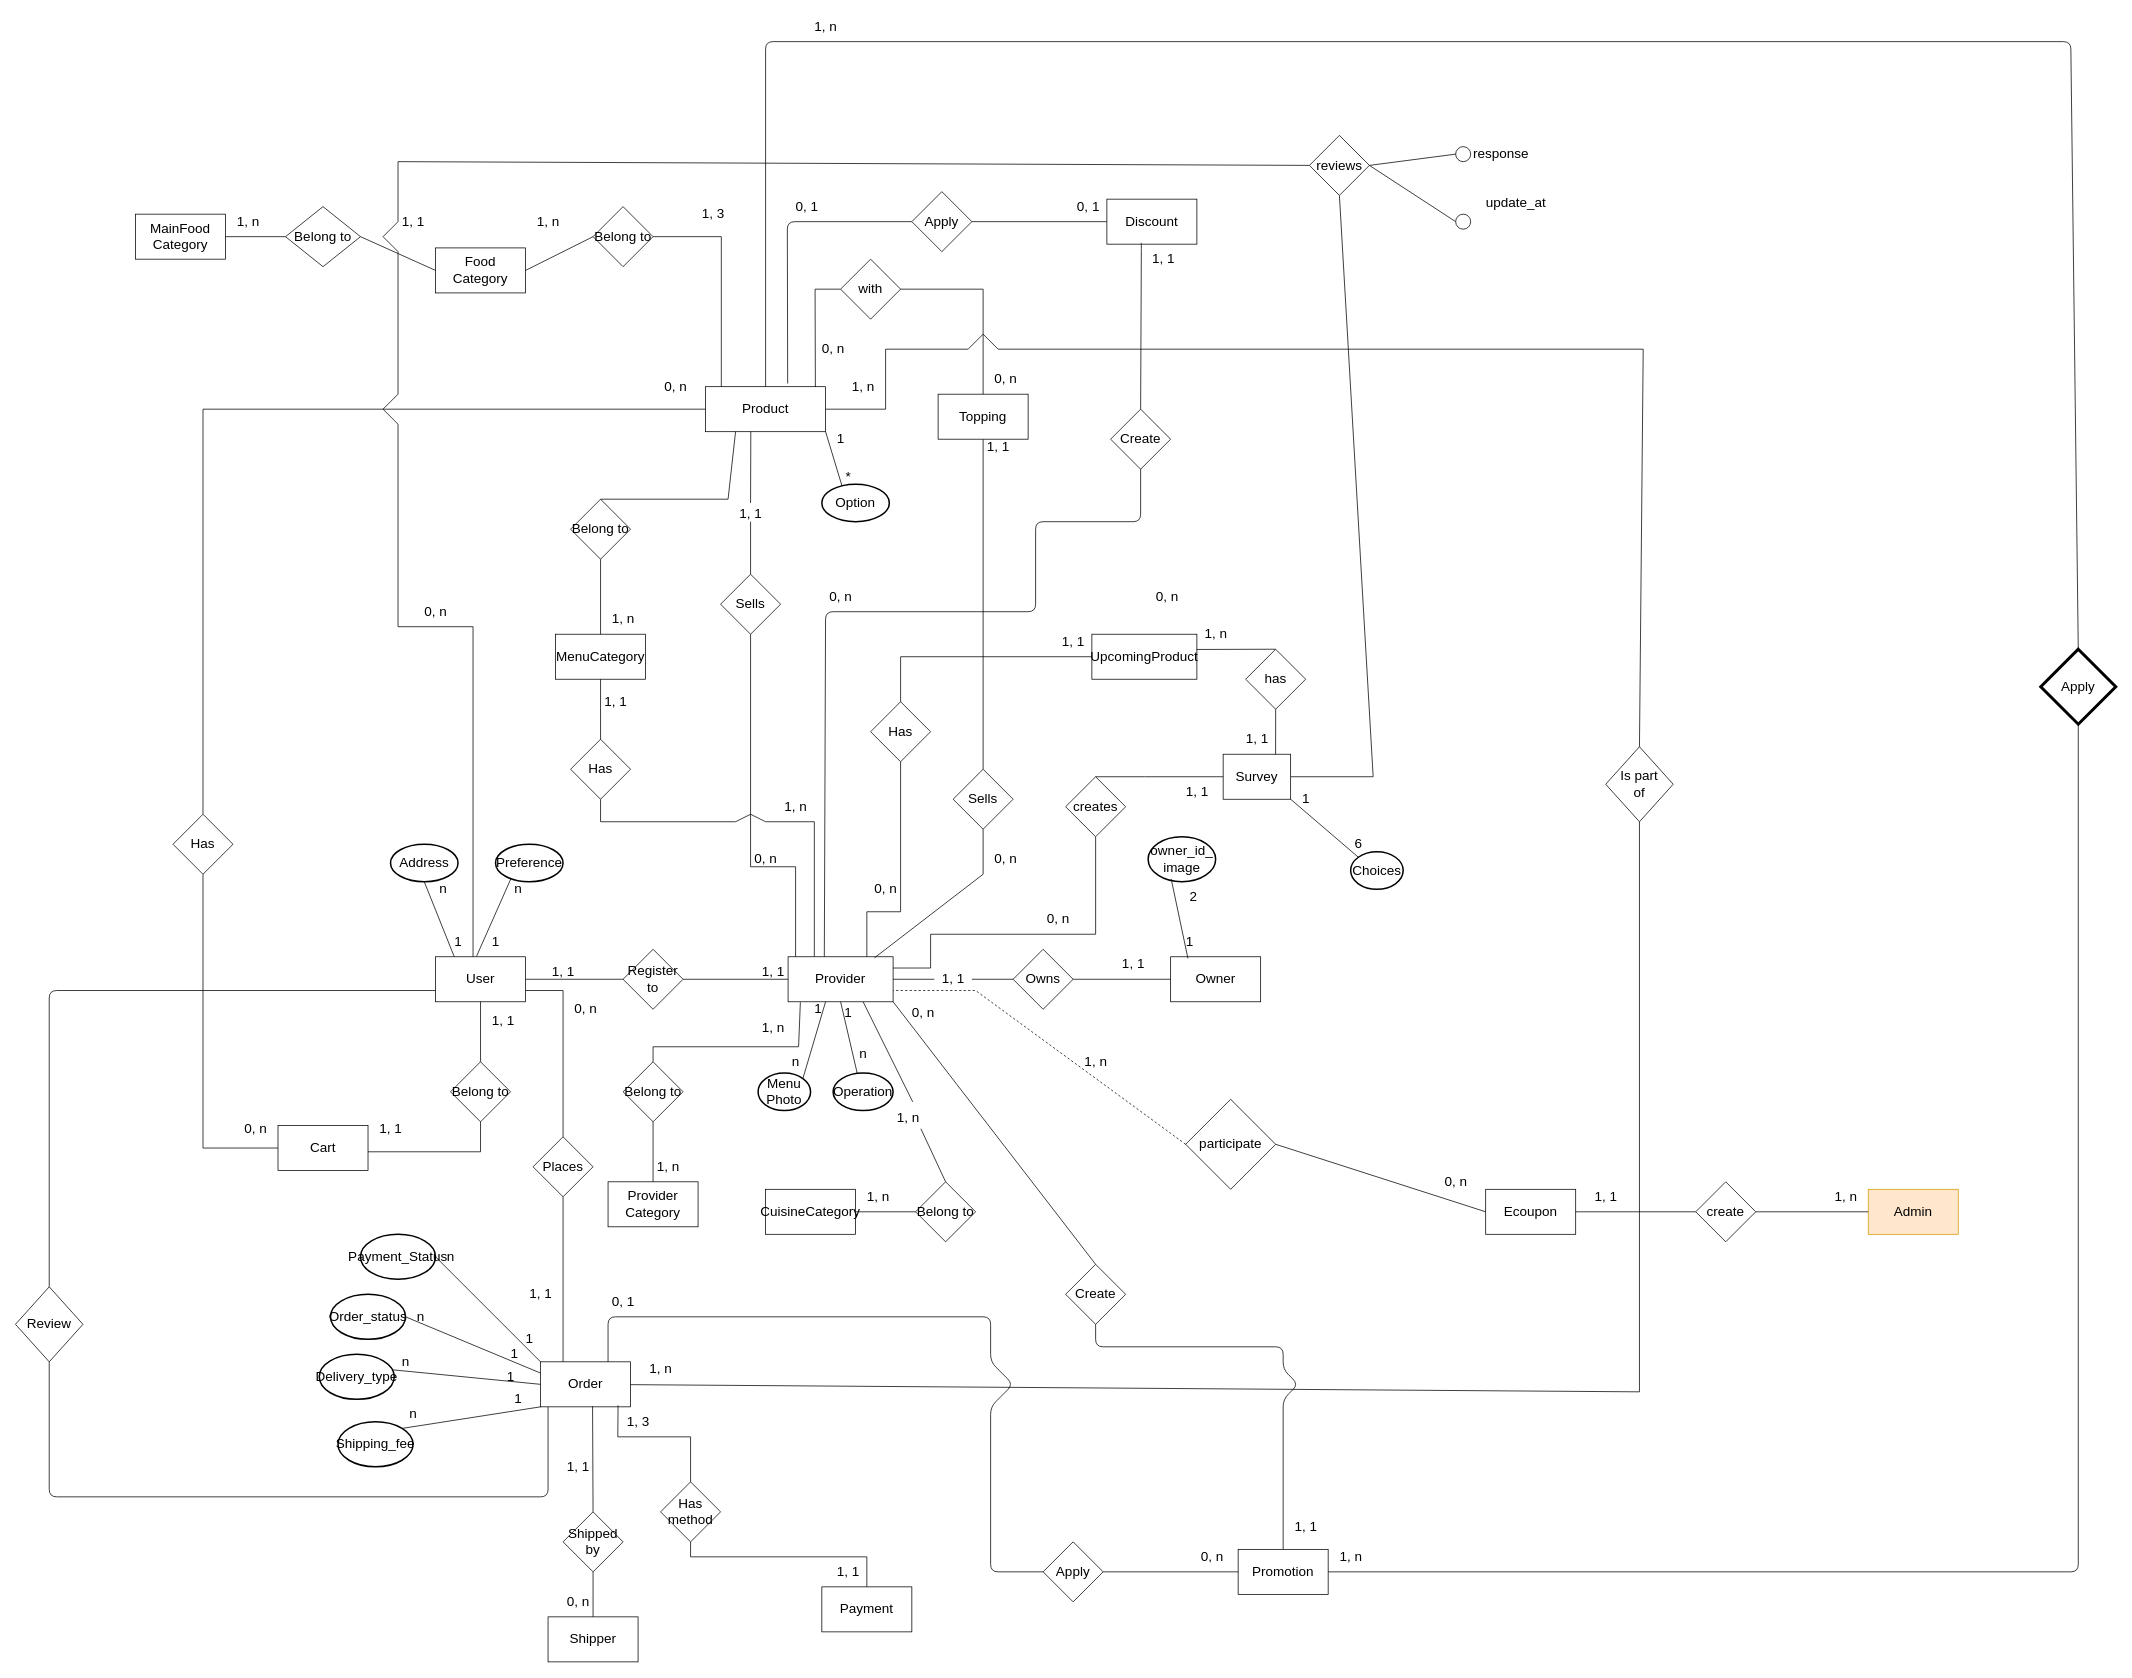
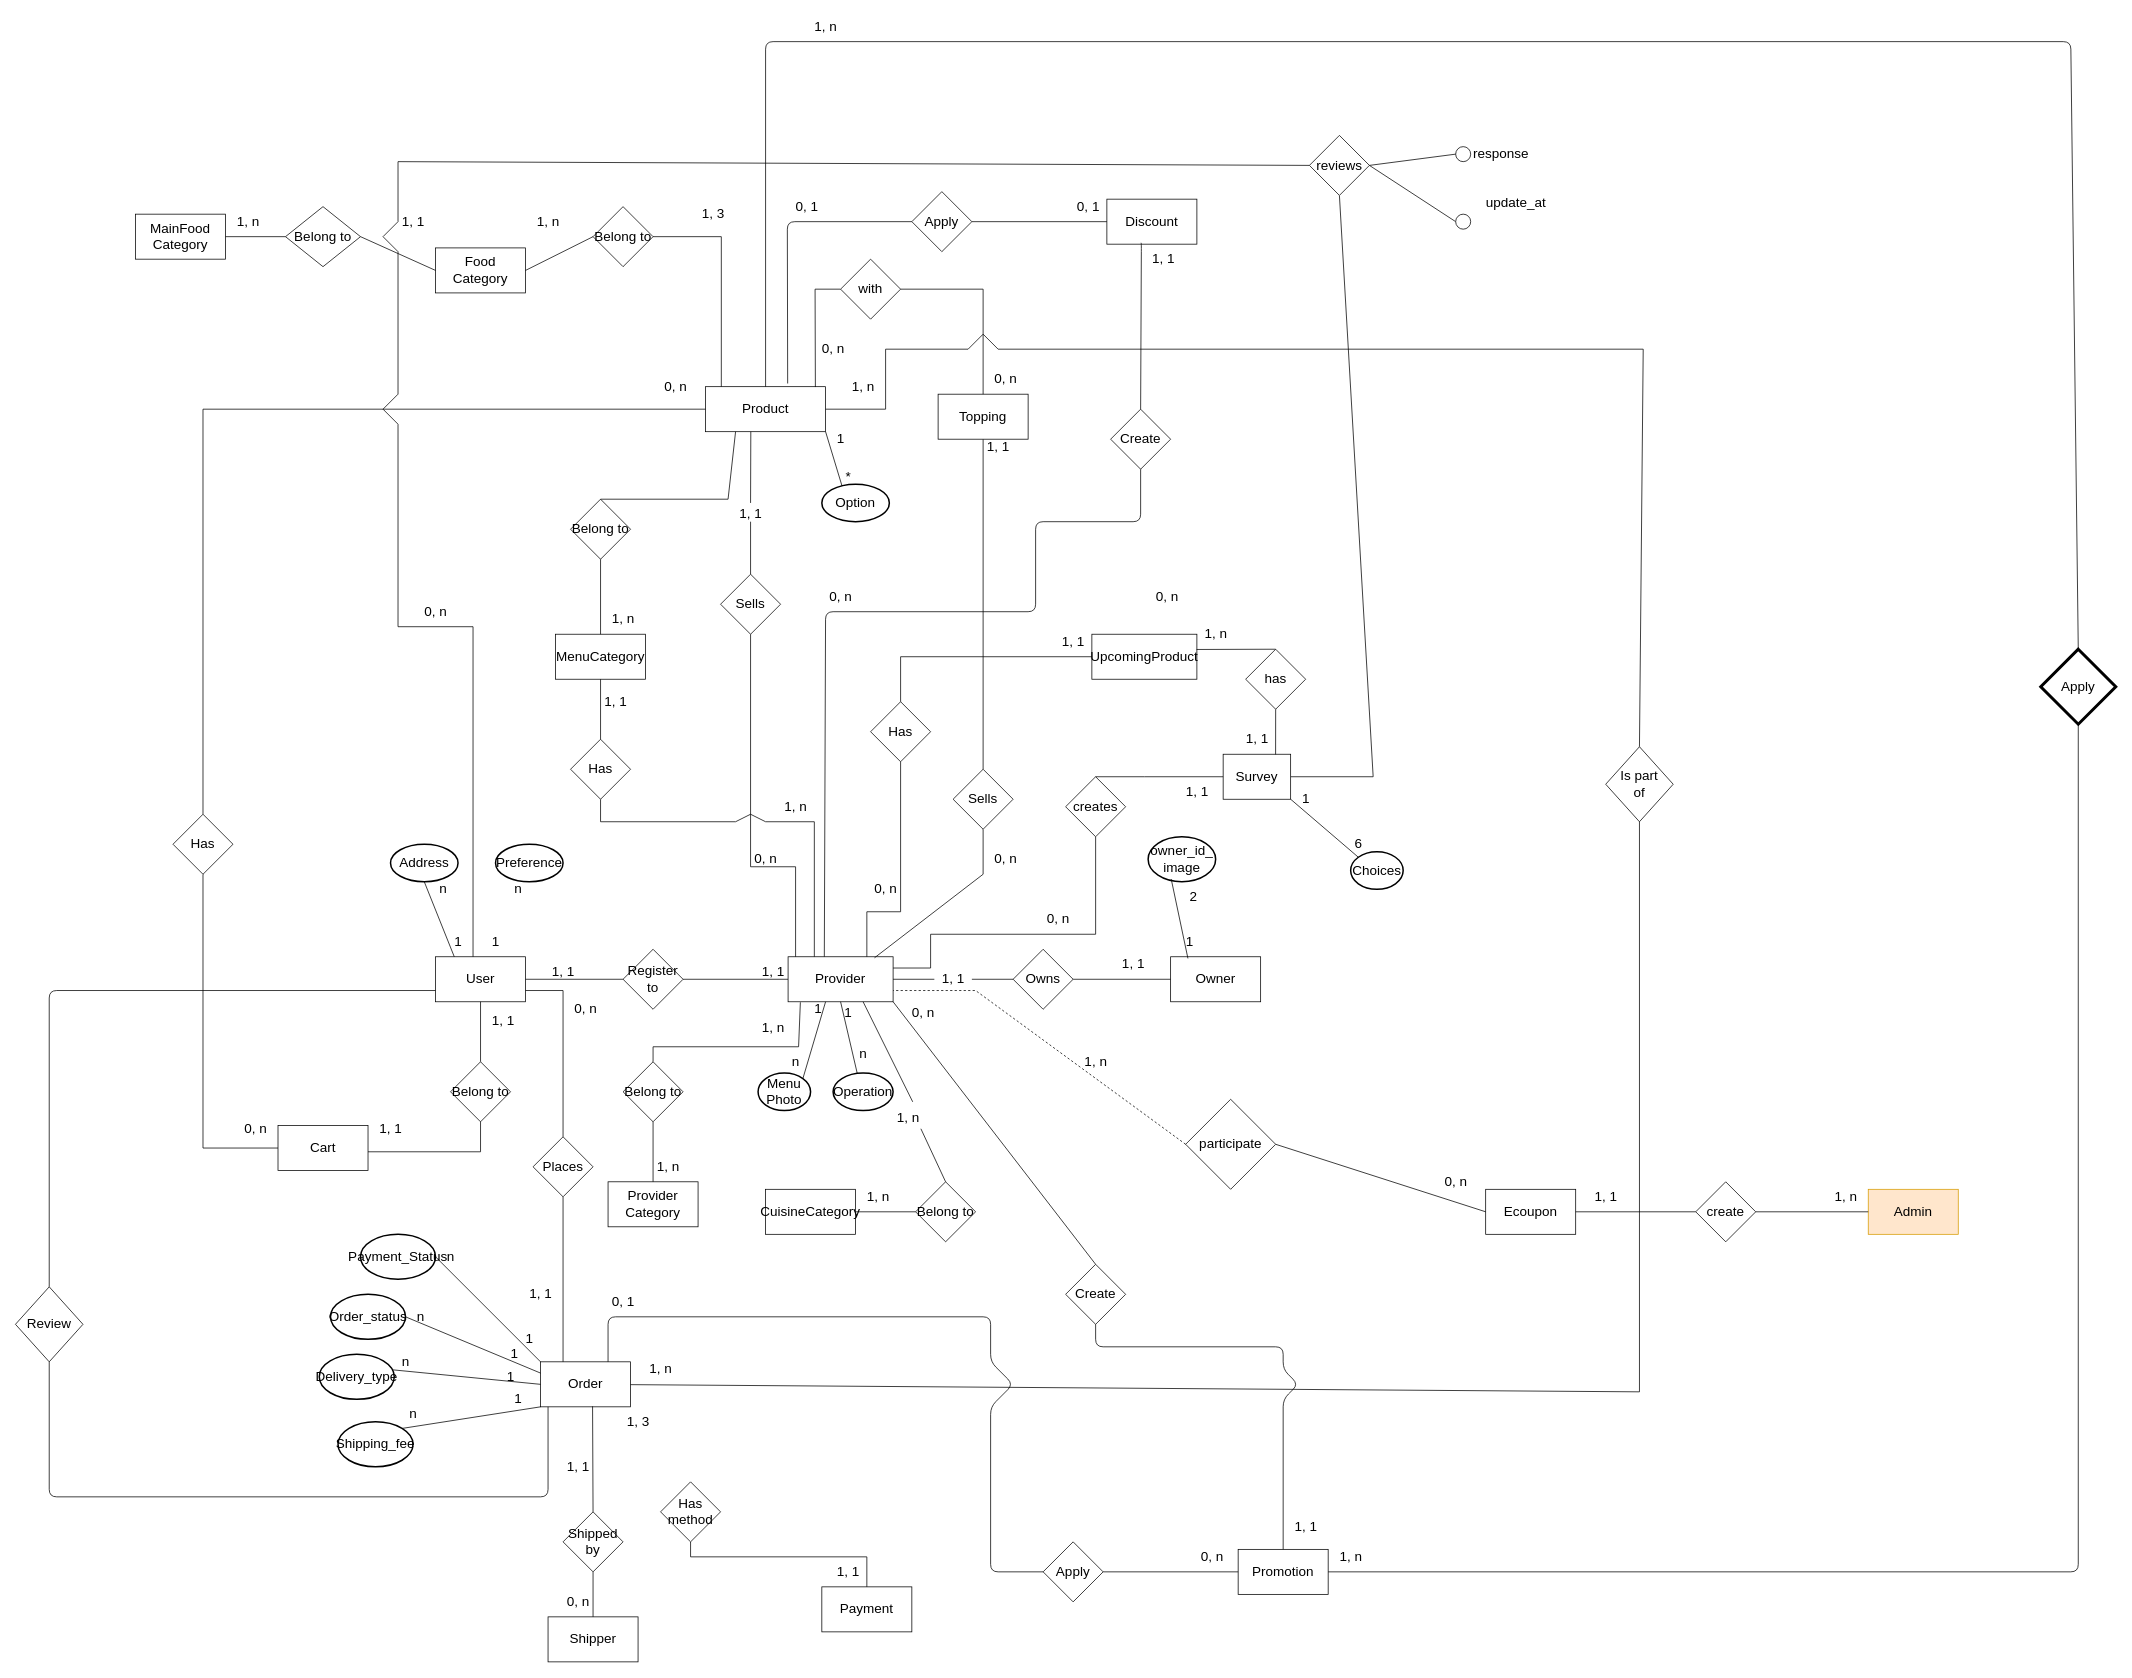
edge "Preference" -- "User": removed
edge "Order" -- "Hasmethod": removed
